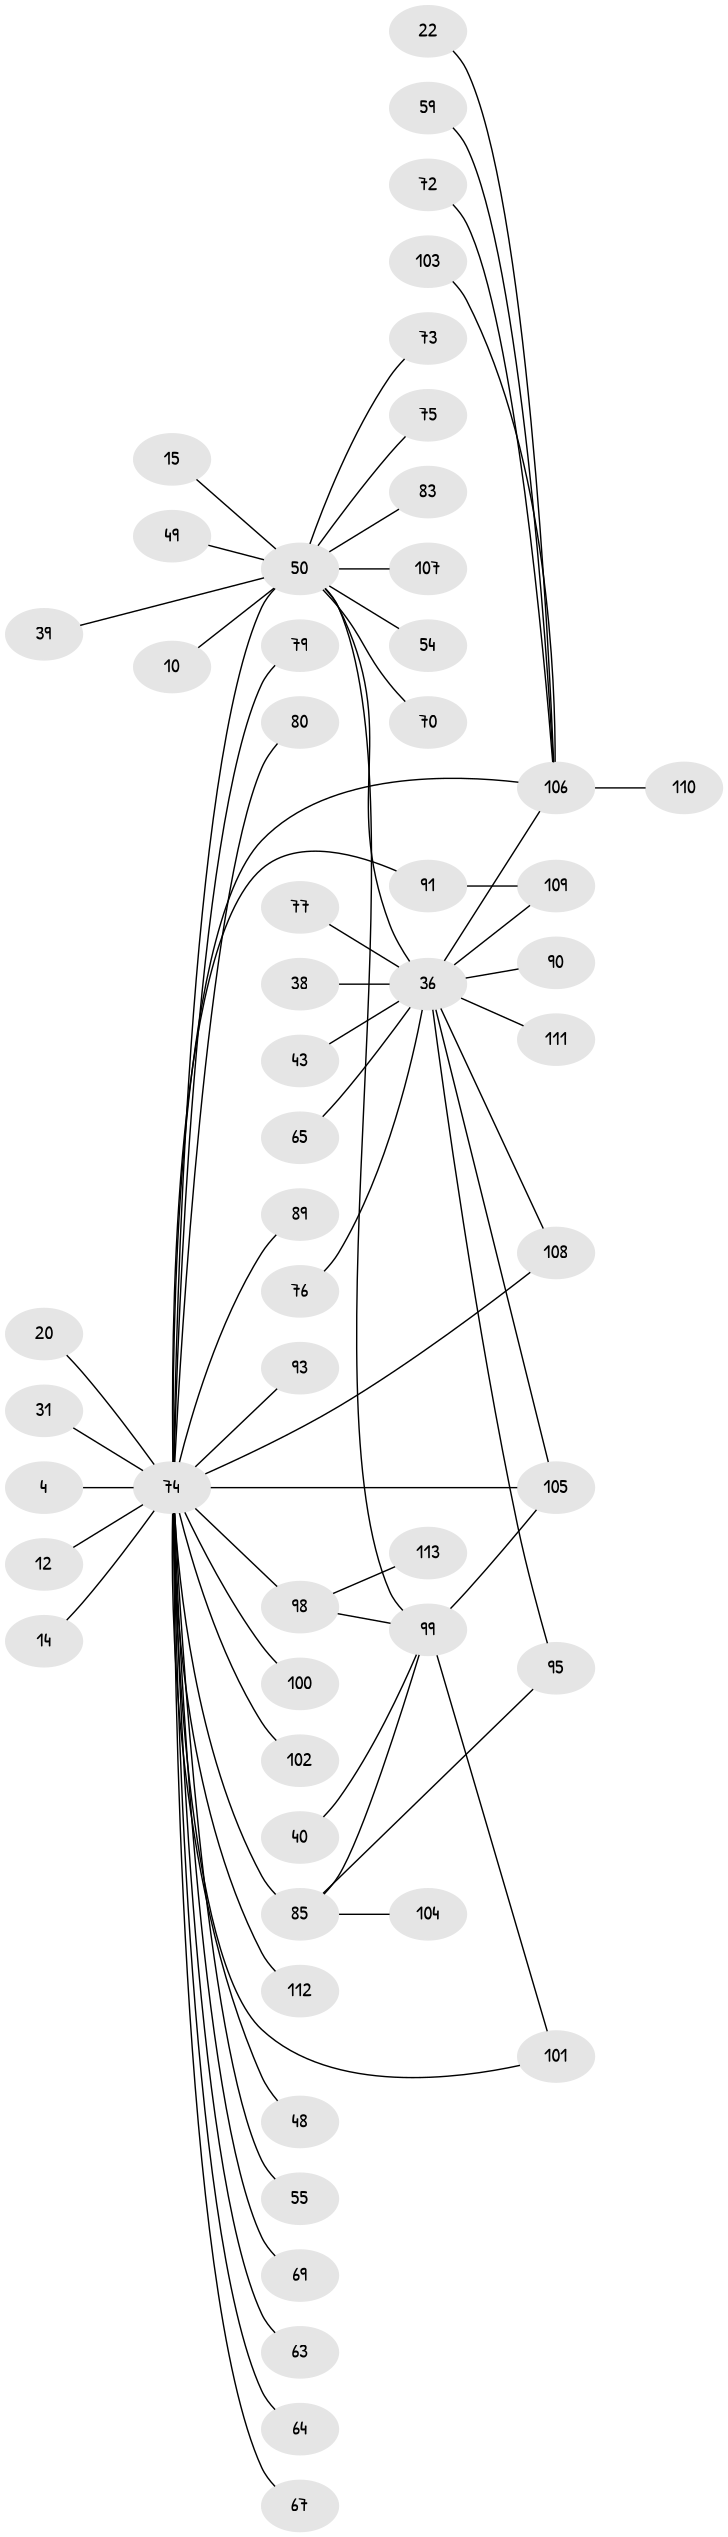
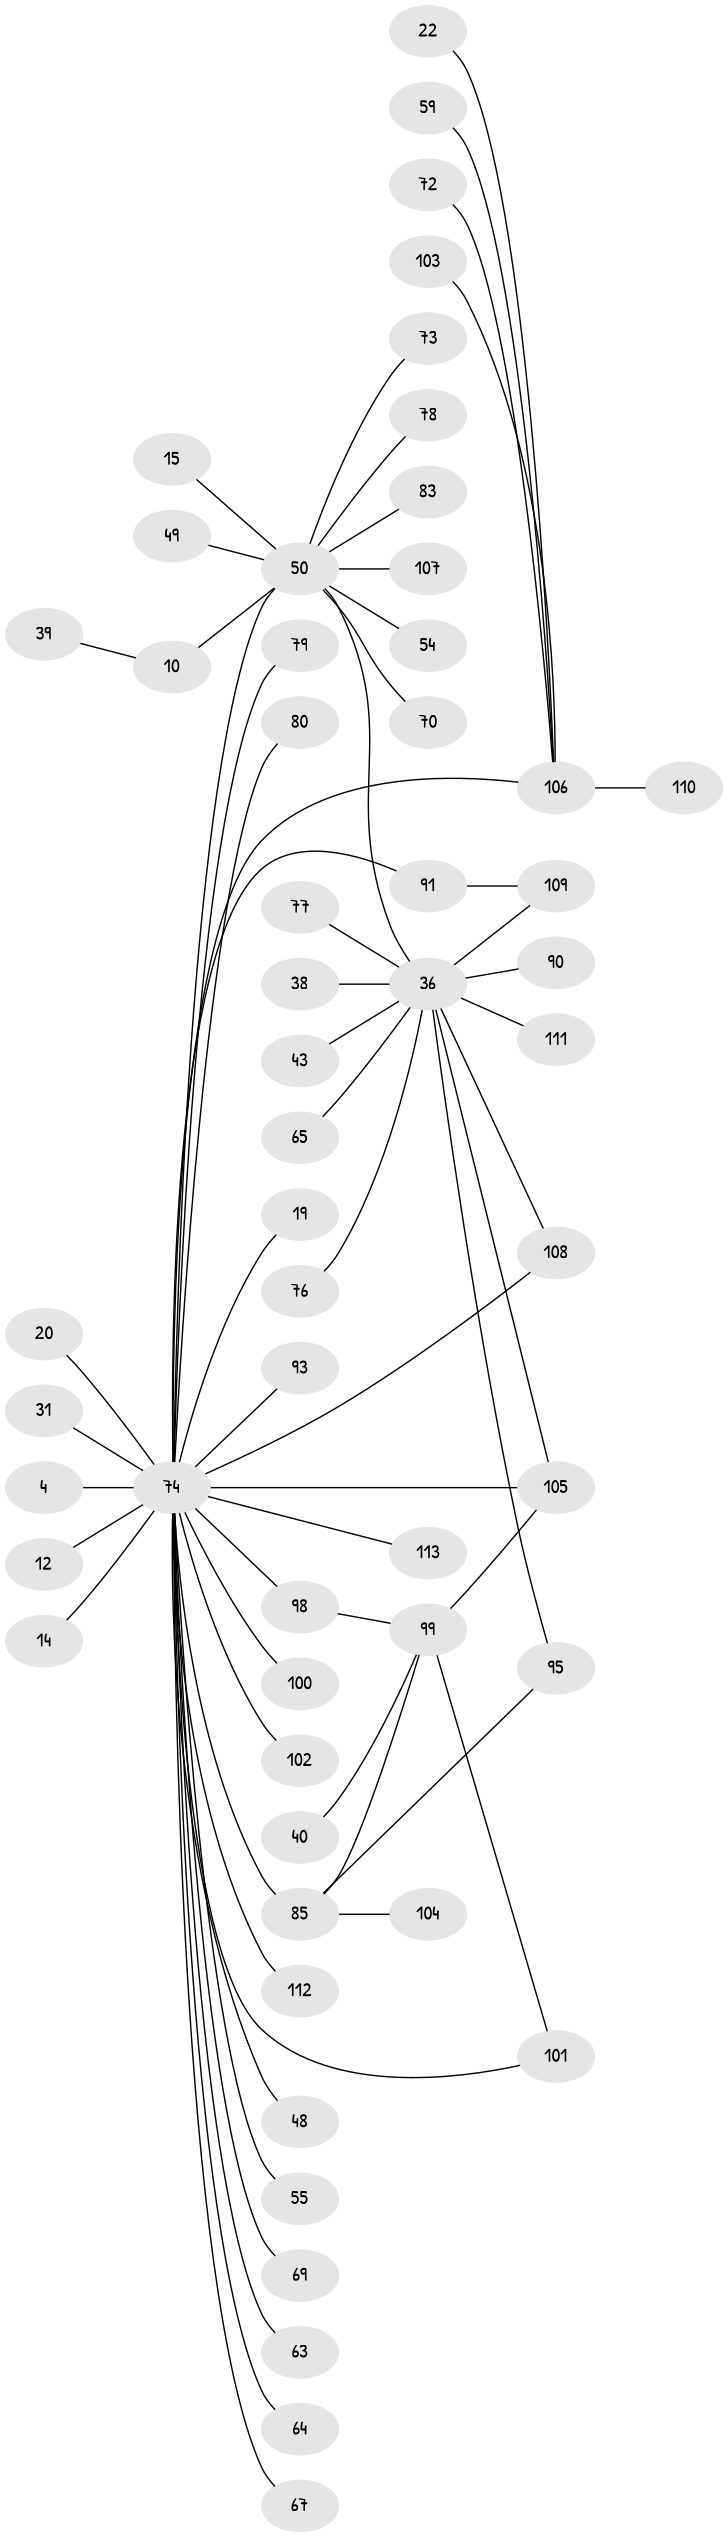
node "75": label "75" -> "78"
edge "50" -- "39": now "10" -- "39"
edge "106" -- "36": removed
edge "50" -- "99": removed
node "89": label "89" -> "19"
edge "113" -- "98": now "113" -- "74"
